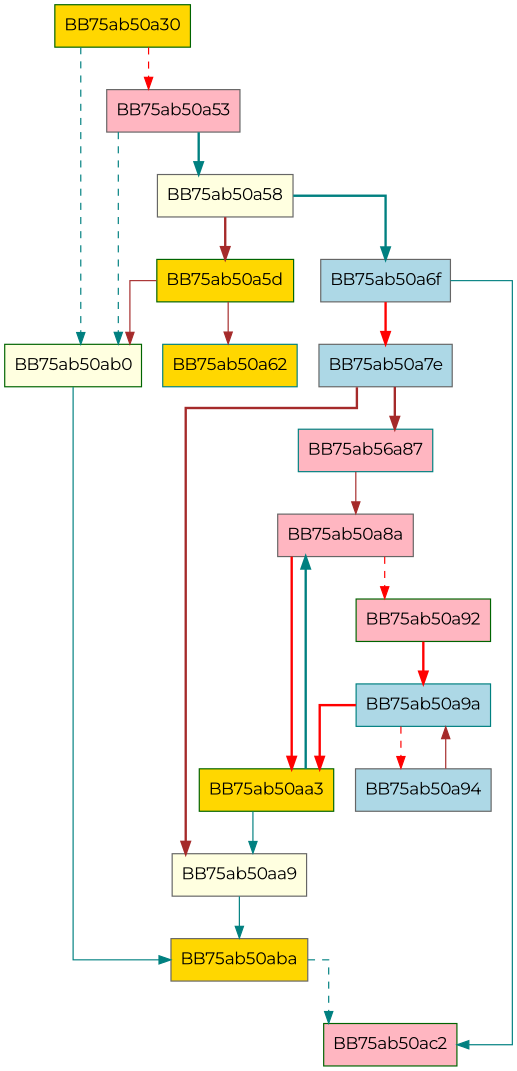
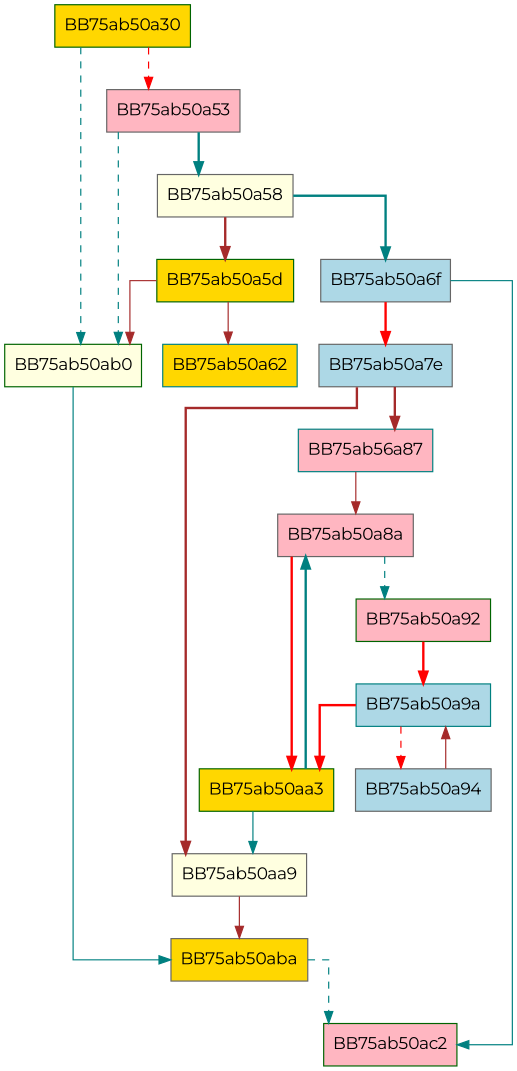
edge "BB75ab50a8a" -> "BB75ab50a92": color red -> teal
edge "BB75ab50aa9" -> "BB75ab50aba": color teal -> brown
